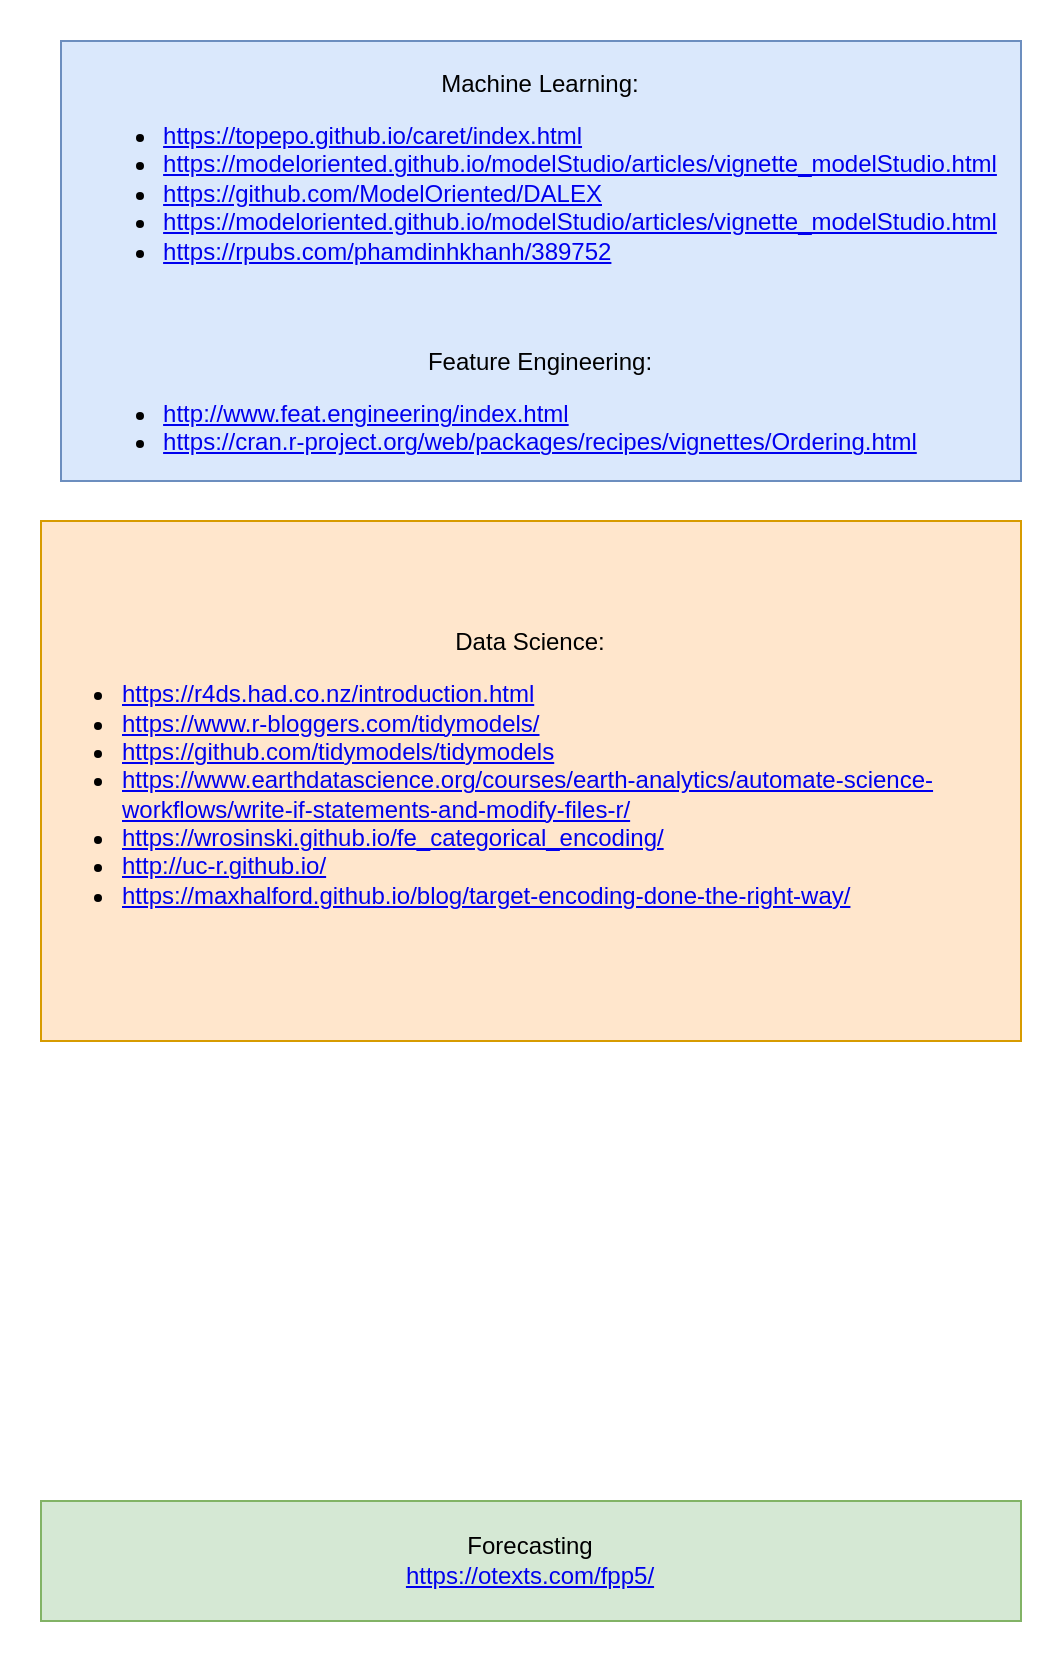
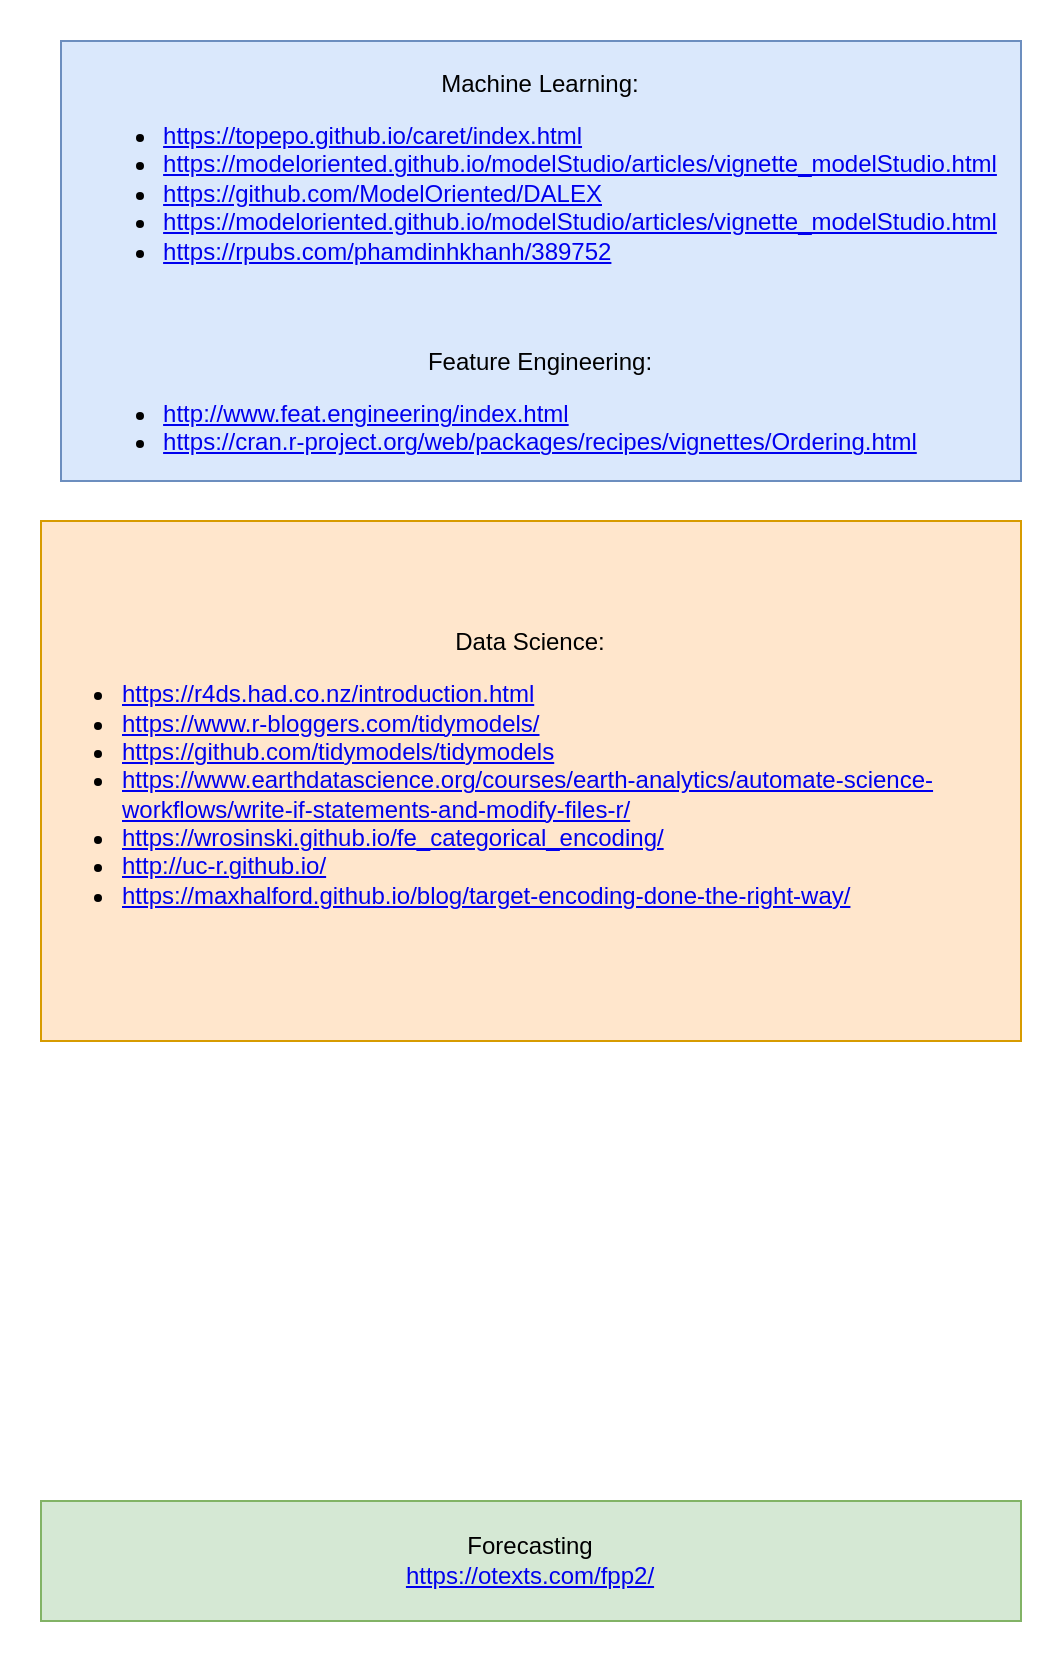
node "Forecasting https://otexts.com/fpp5/": label "Forecasting https://otexts.com/fpp5/" -> "Forecasting https://otexts.com/fpp2/"
